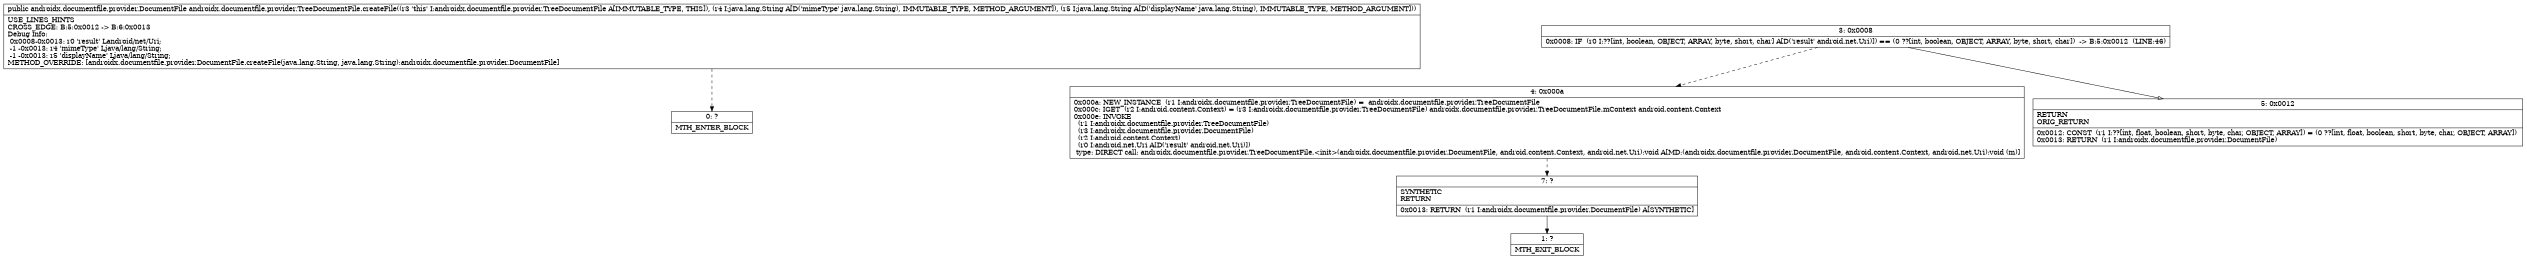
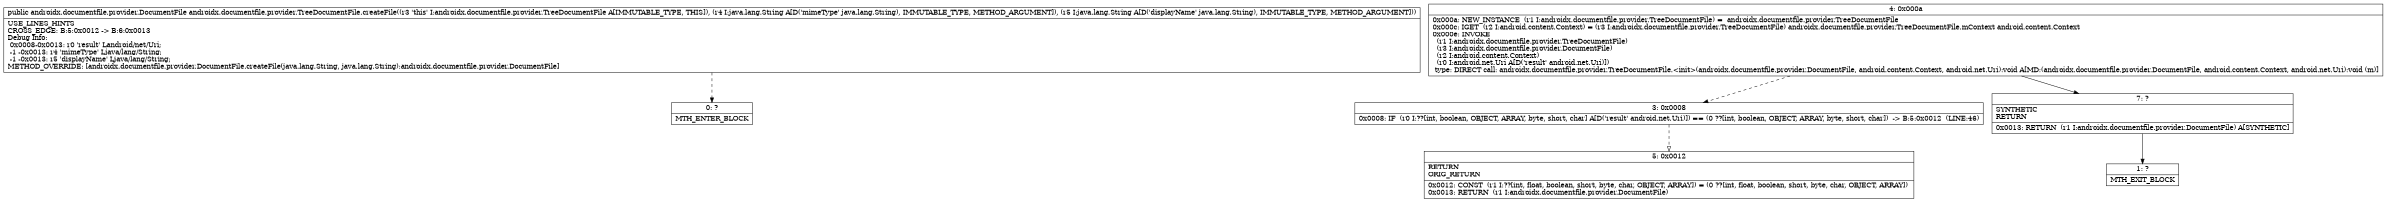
edge "3: 0x0008" -> "4: 0x000a": reversed
edge "3: 0x0008" -> "5: 0x0012": style solid -> dashed
edge "4: 0x000a" -> "7: ?": style dashed -> solid
